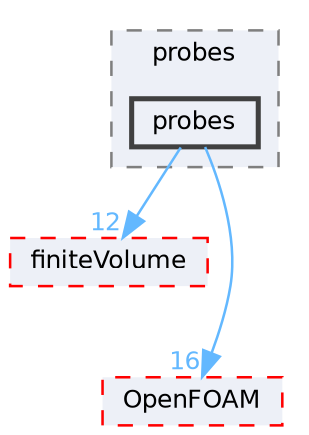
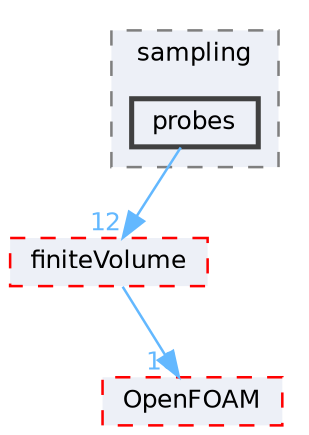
cluster "probes": label "probes" -> "sampling"
edge "probes" -> "OpenFOAM": now "finiteVolume" -> "OpenFOAM"
